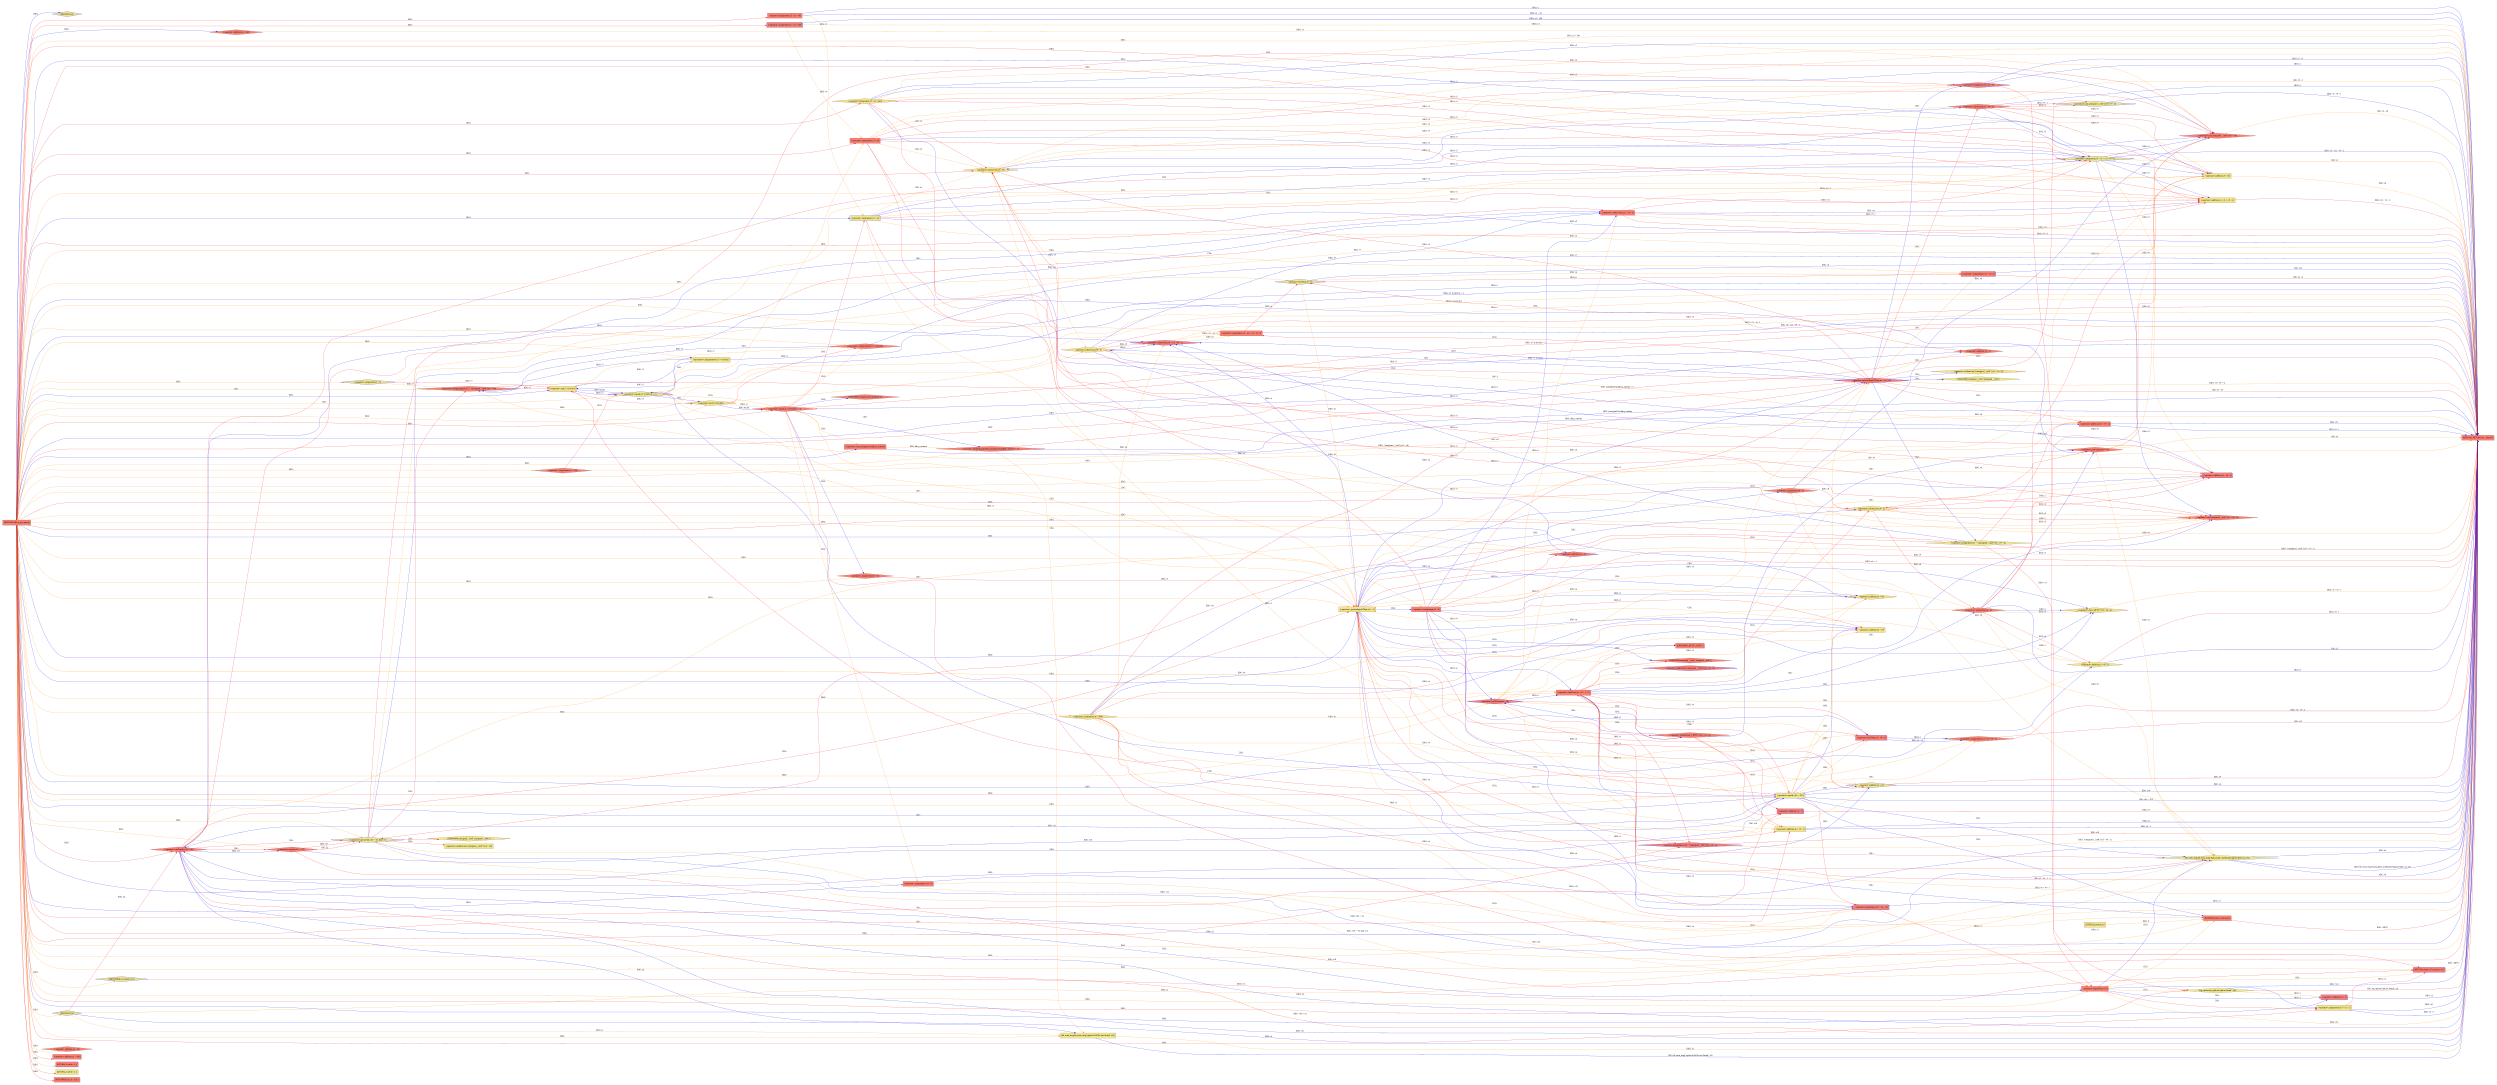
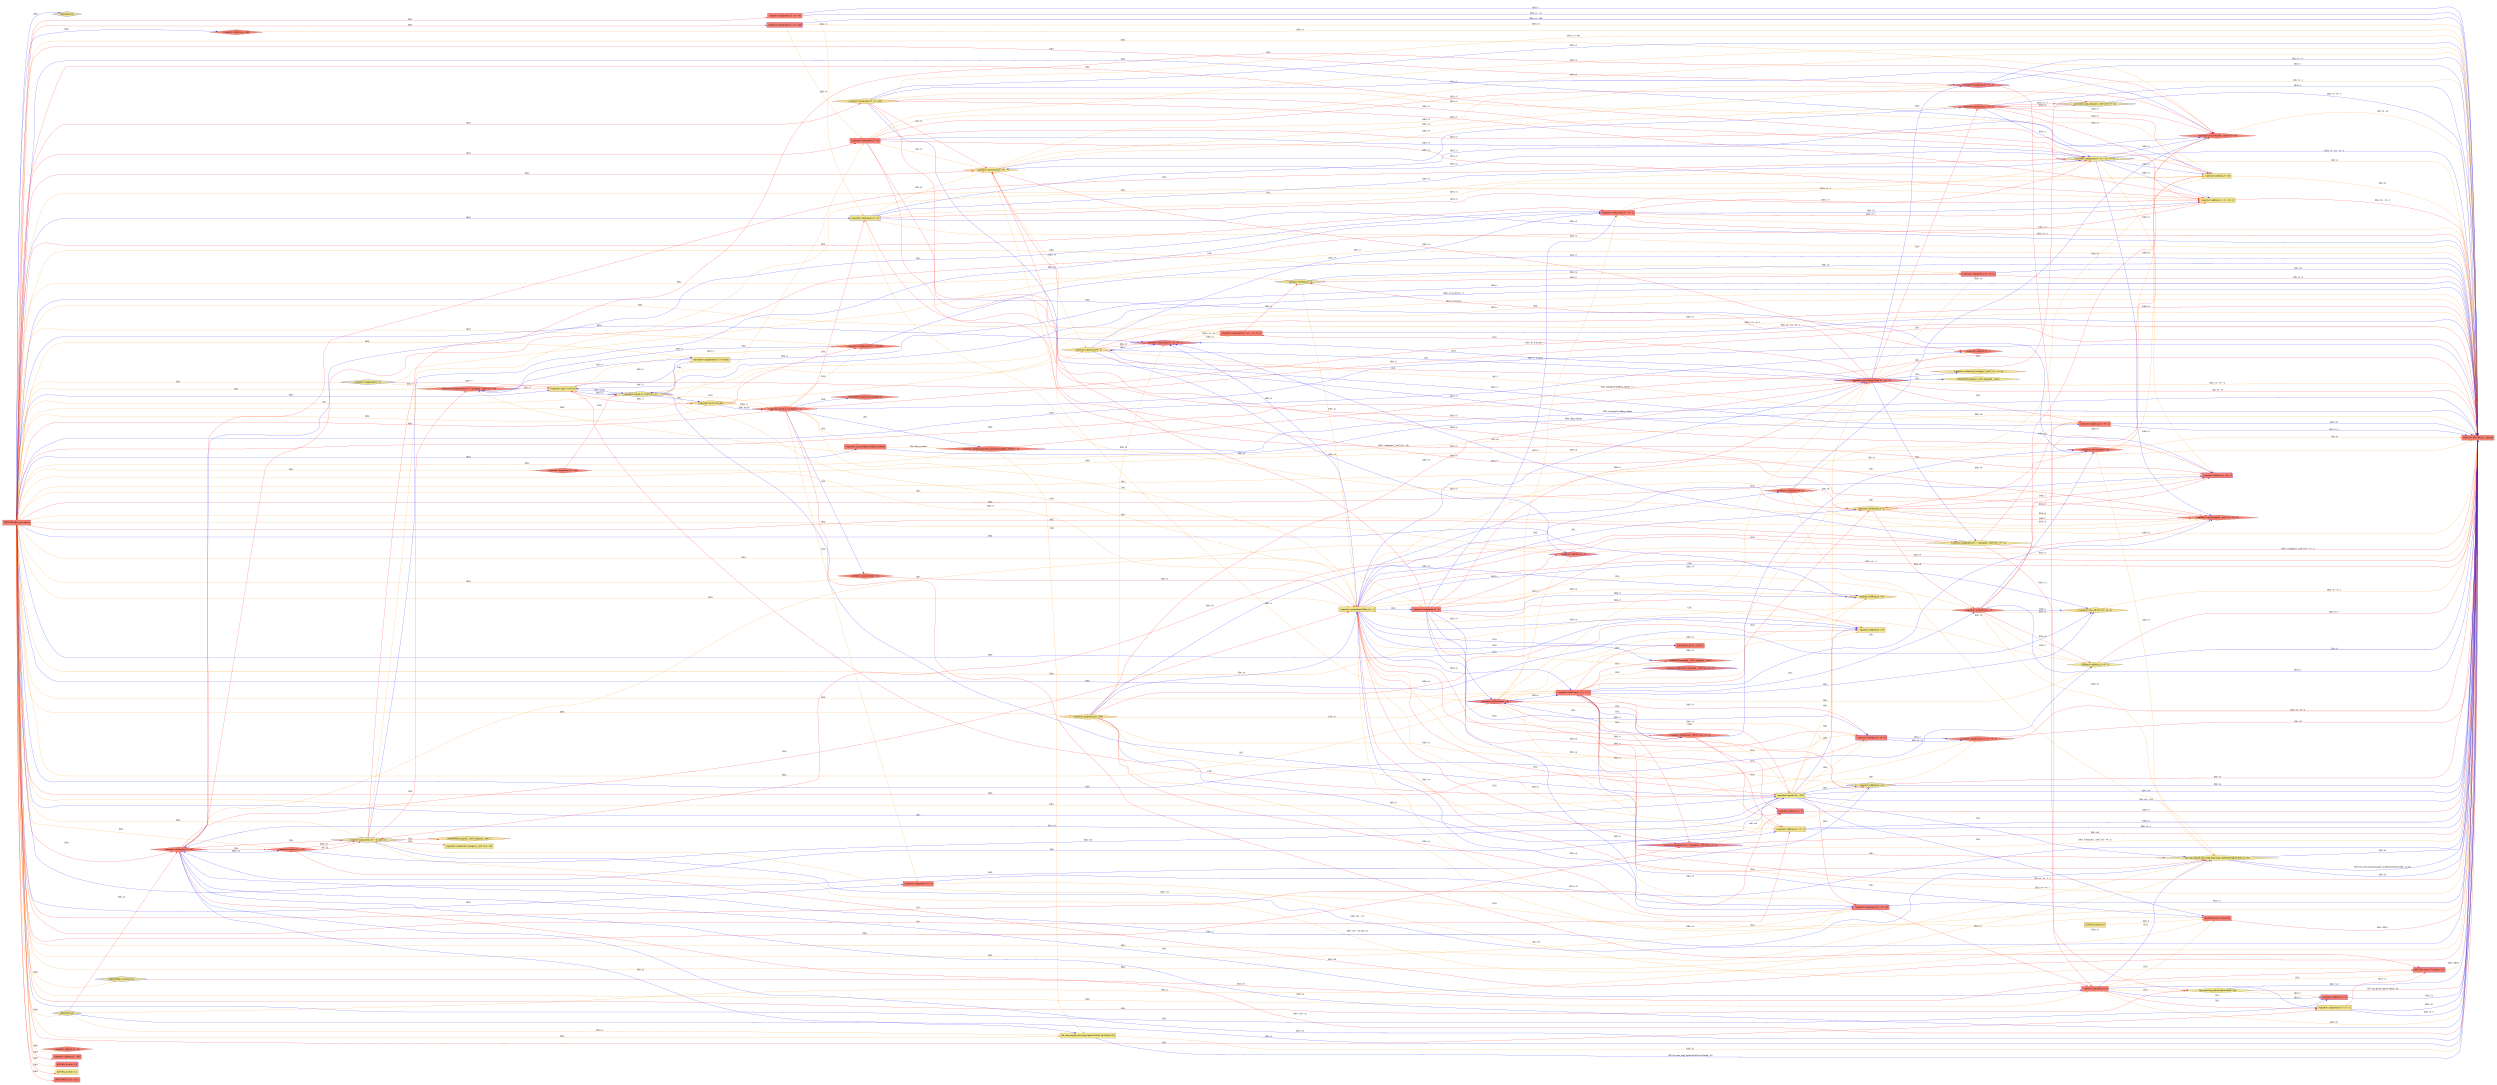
edge "(<operator>.assignment,v6 = 388)" -> "(<operator>.addition,v6 + v9 + 1)": color red -> blue
